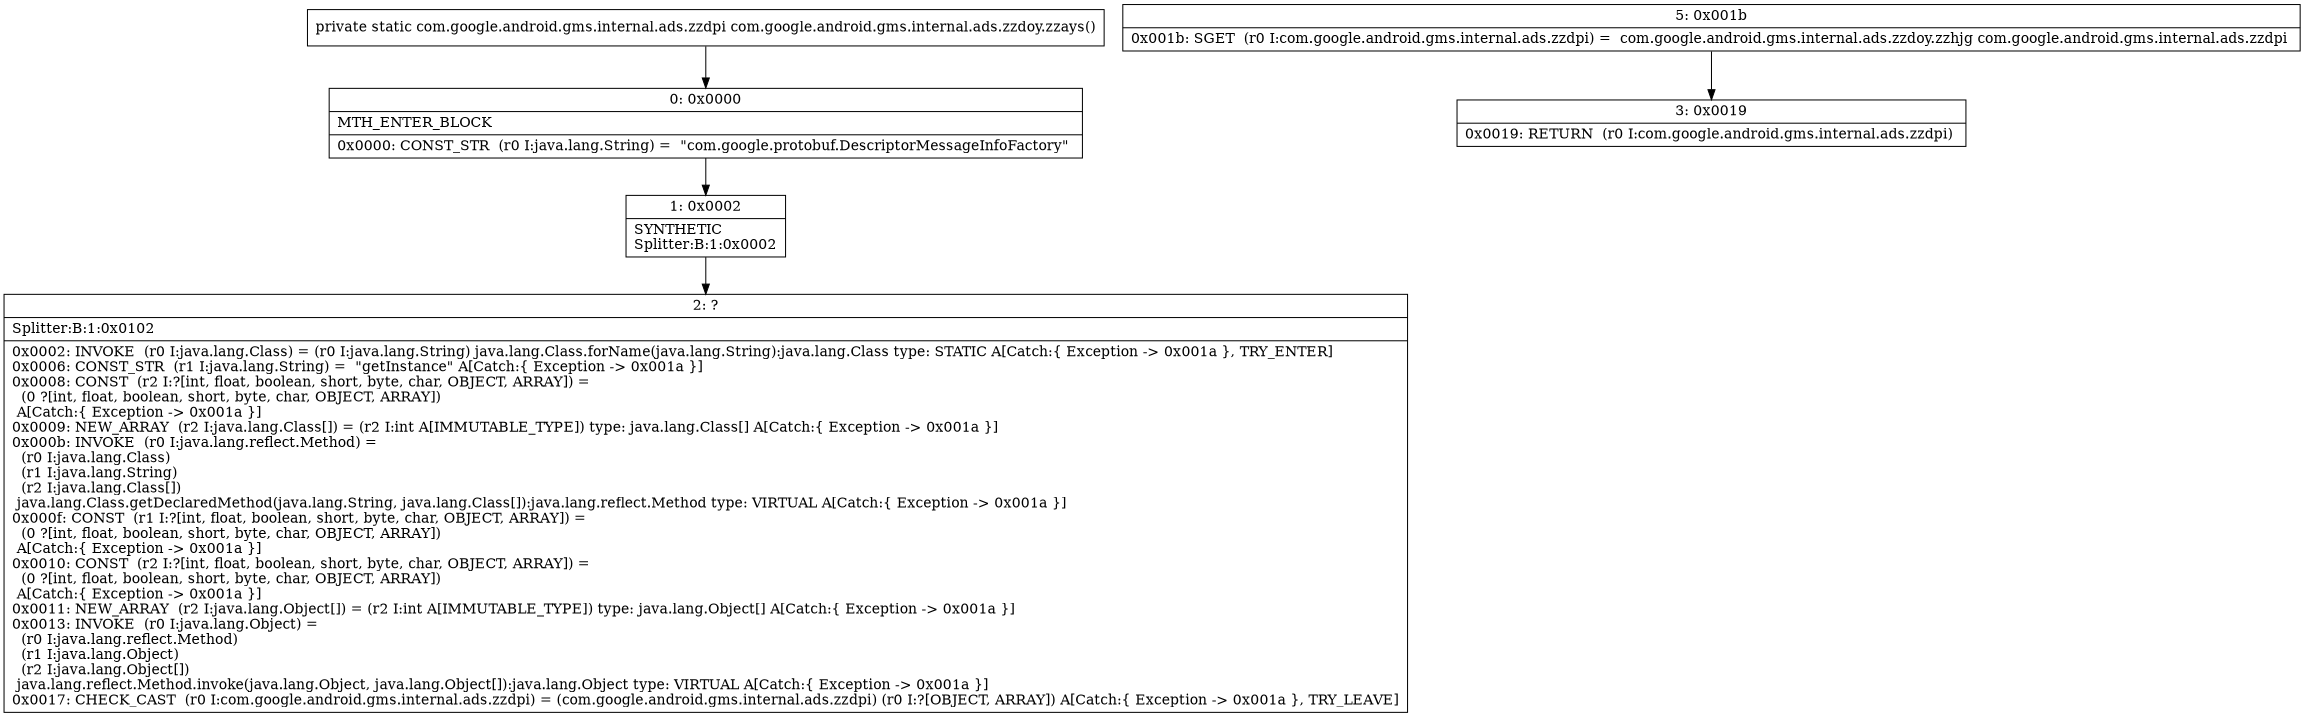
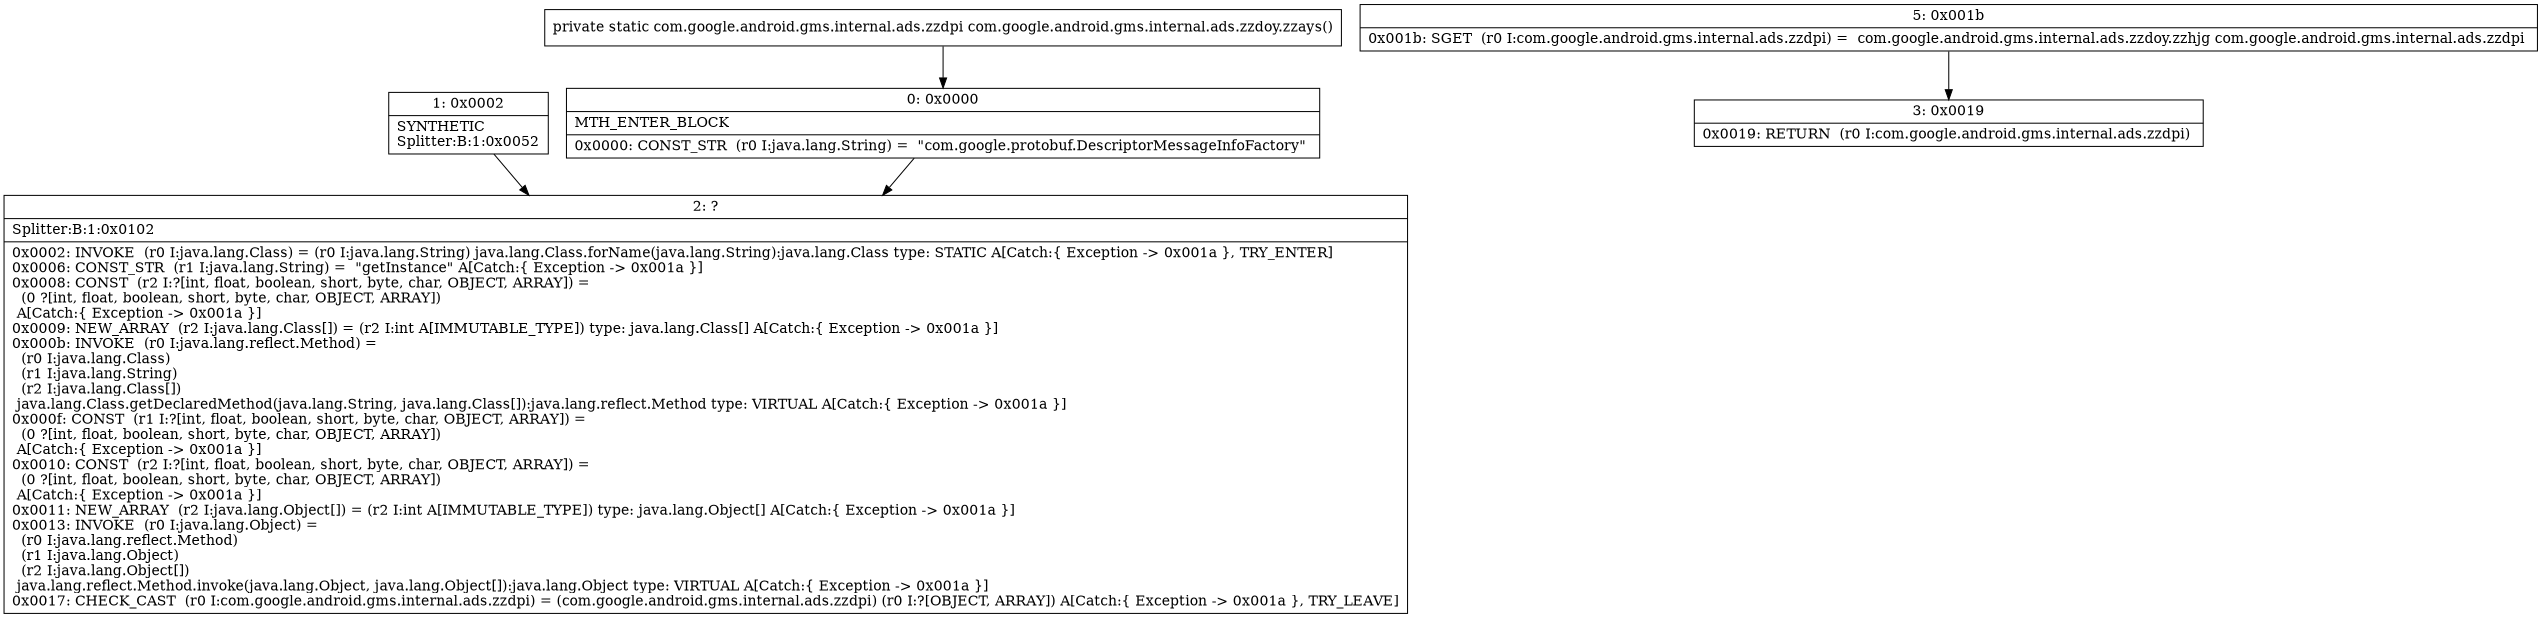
edge "0: 0x0000" -> "1: 0x0002": now "0: 0x0000" -> "2: ?"
node "1: 0x0002": text "Splitter:B:1:0x0002" -> "Splitter:B:1:0x0052"
